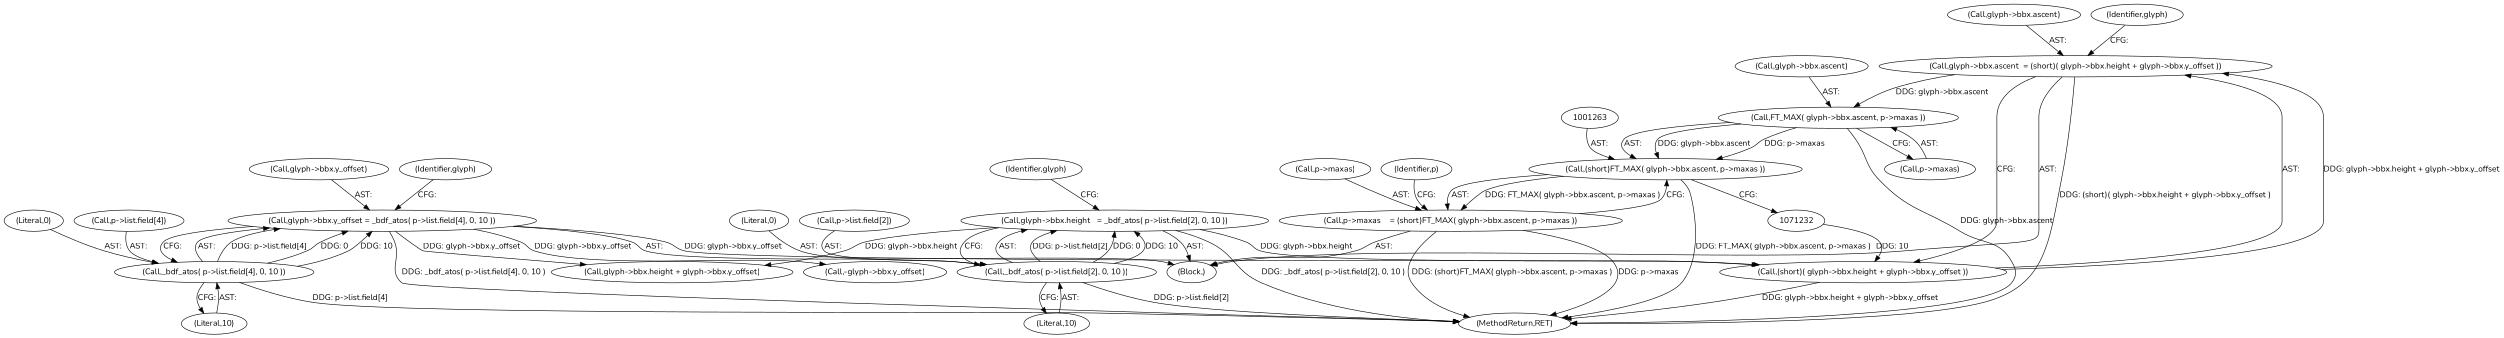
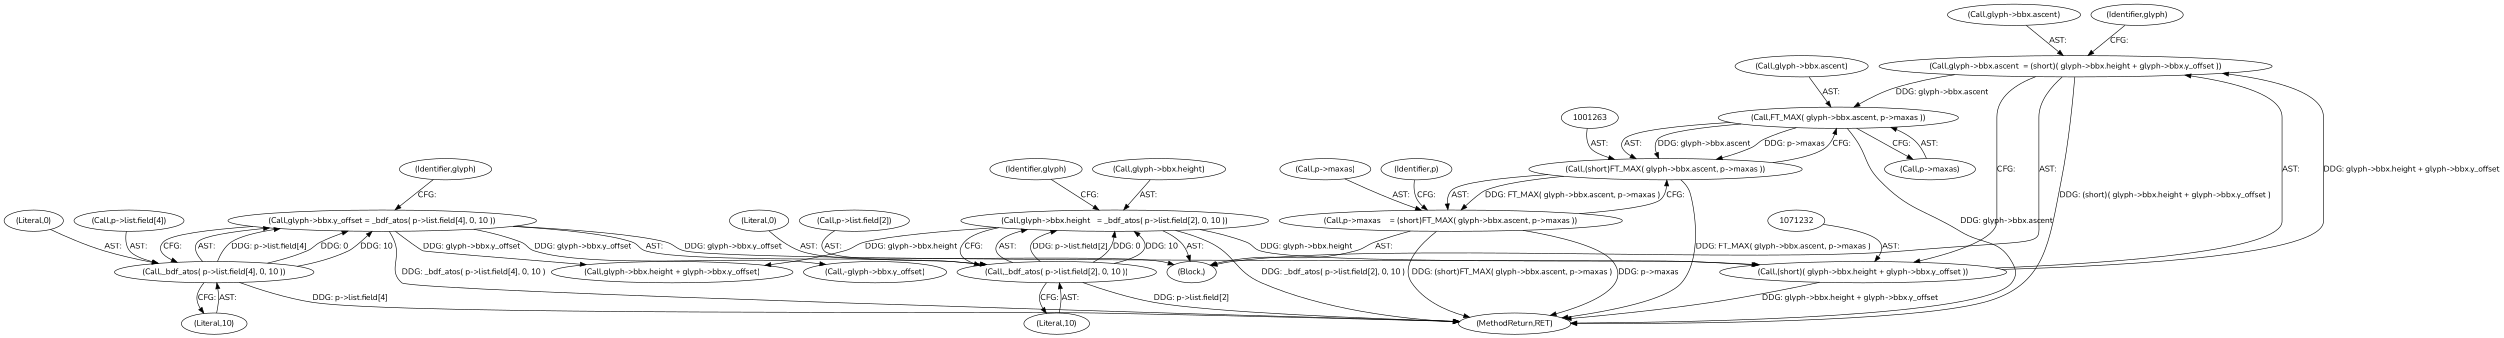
node "(Call,glyph->bbx.y_offset)": removed
node "(Call,glyph->bbx.height)": added
edge "(Call,(short)FT_MAX( glyph->bbx.ascent, p->maxas ))" -> "1071232": now "(Call,(short)FT_MAX( glyph->bbx.ascent, p->maxas ))" -> "(Call,FT_MAX( glyph->bbx.ascent, p->maxas ))"
edge "1071232" -> "(Call,(short)( glyph->bbx.height + glyph->bbx.y_offset ))": label "DDG: 10" -> "AST: "
